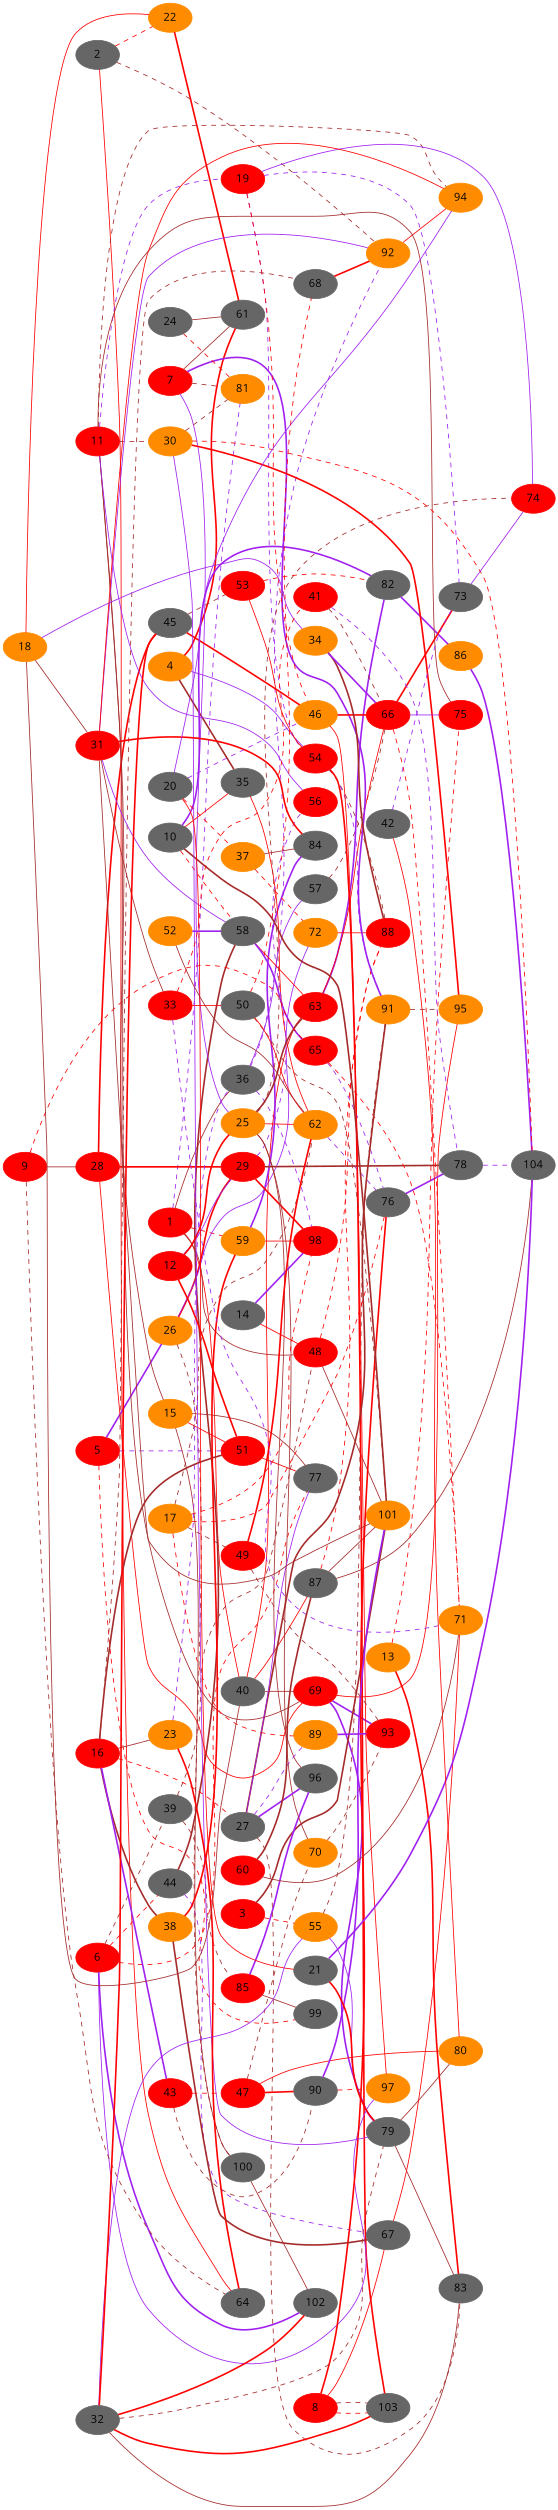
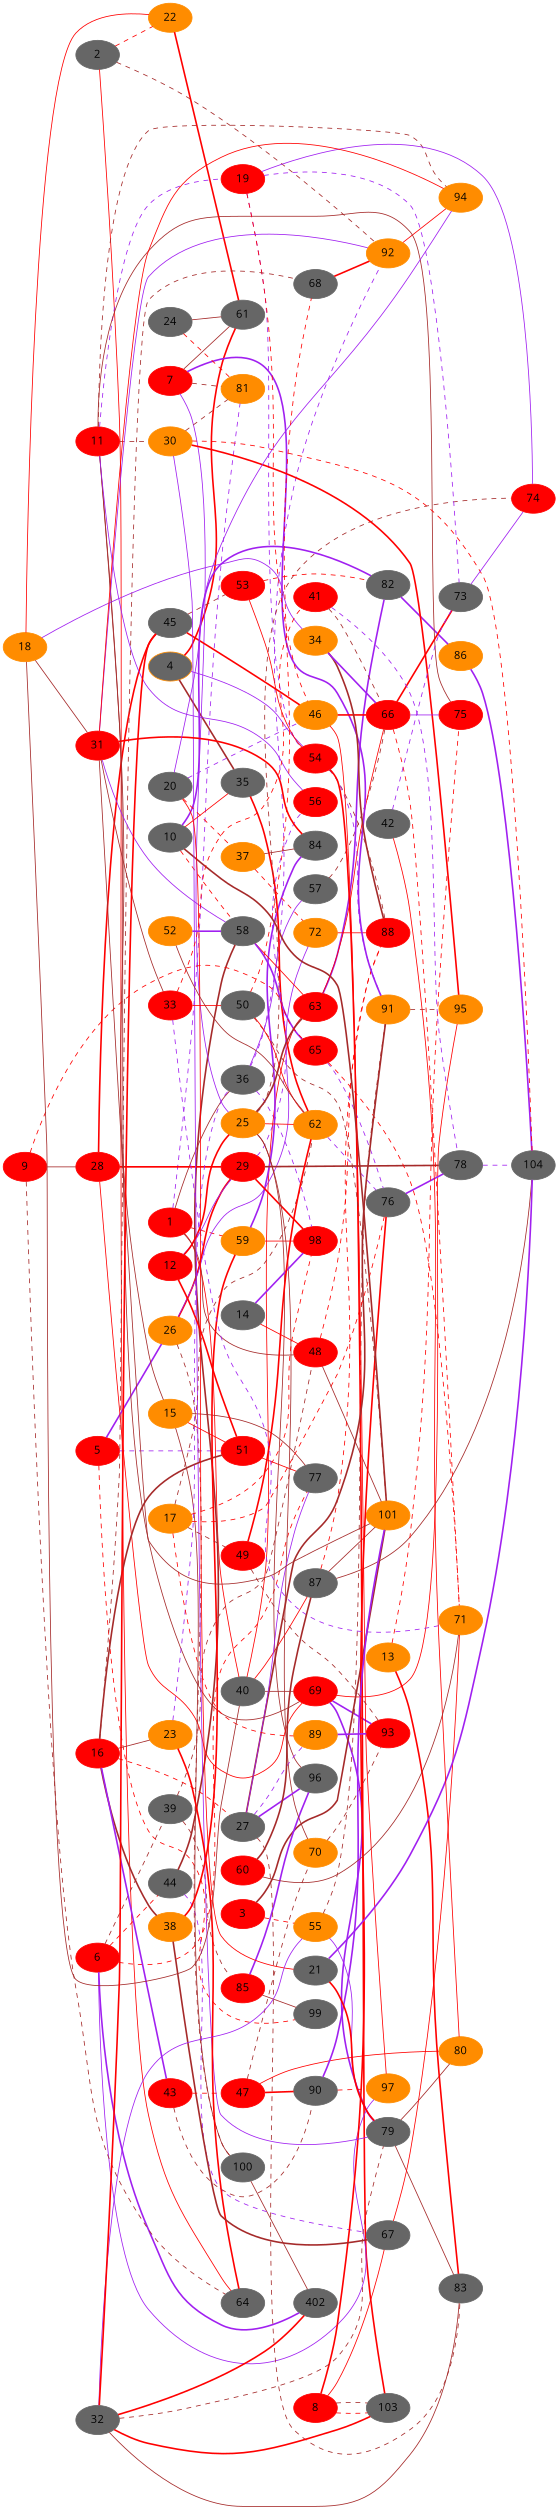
node "4": fillcolor darkorange -> gray40
edge "35" -- "62": style solid -> bold
node "102": label "102" -> "402"
